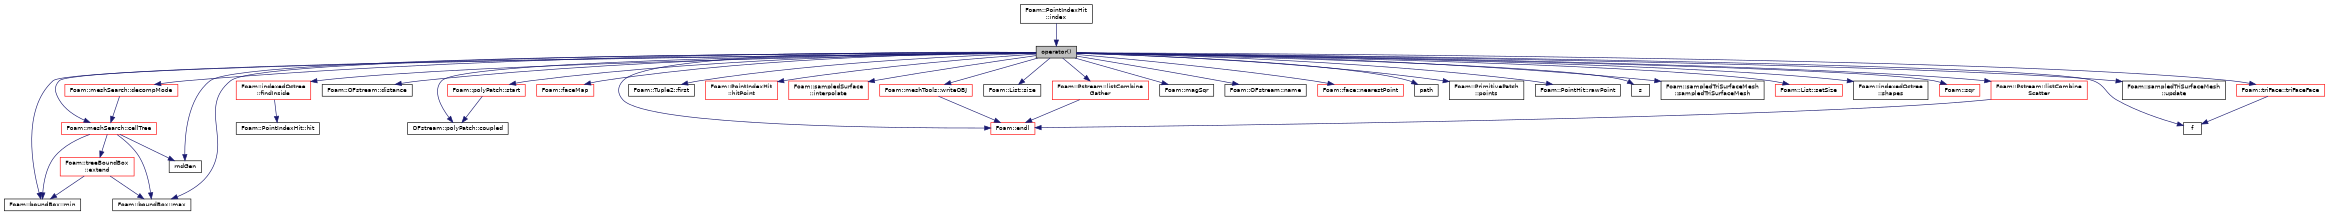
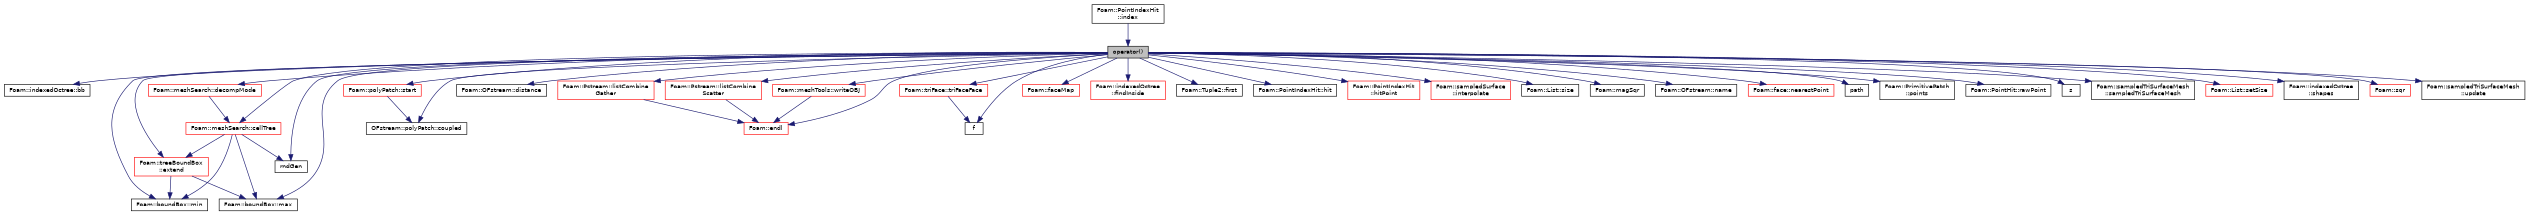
edge "operator()" -> "Foam::treeBoundBox ::extend": added
node "Foam::indexedOctree::bb": added
edge "Foam::indexedOctree ::findInside" -> "Foam::PointIndexHit::hit": now "operator()" -> "Foam::PointIndexHit::hit"
